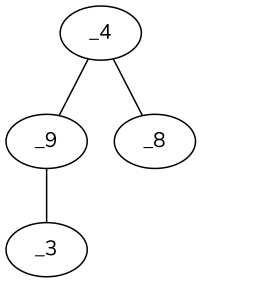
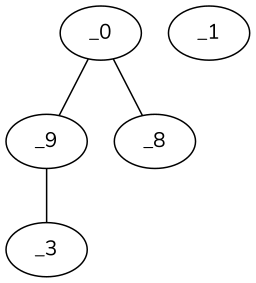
node "_4": label "_4" -> "_0"
node "_1": added
